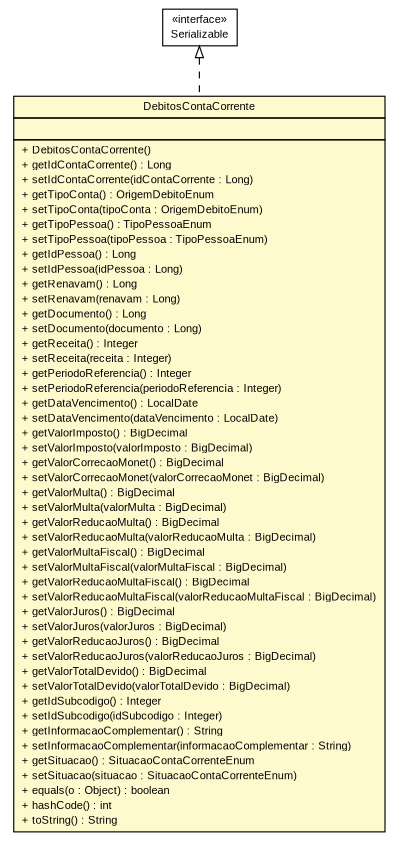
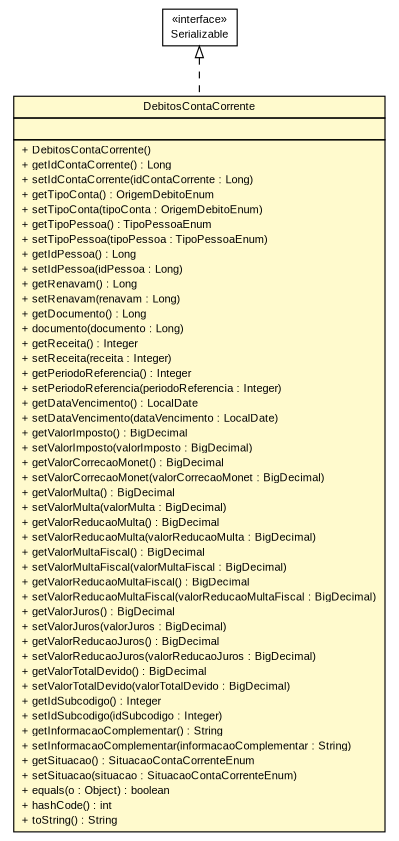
node "DebitosContaCorrente": text "+ setDocumento(documento : Long)" -> "+ documento(documento : Long)"
